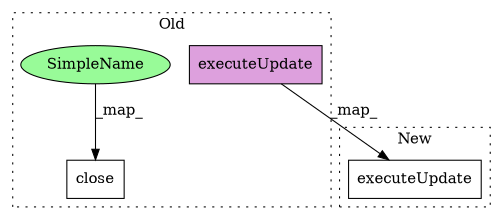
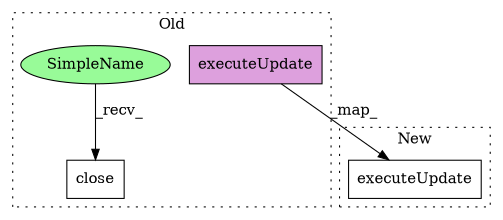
edge "SimpleName" -> "close": label "_map_" -> "_recv_"
